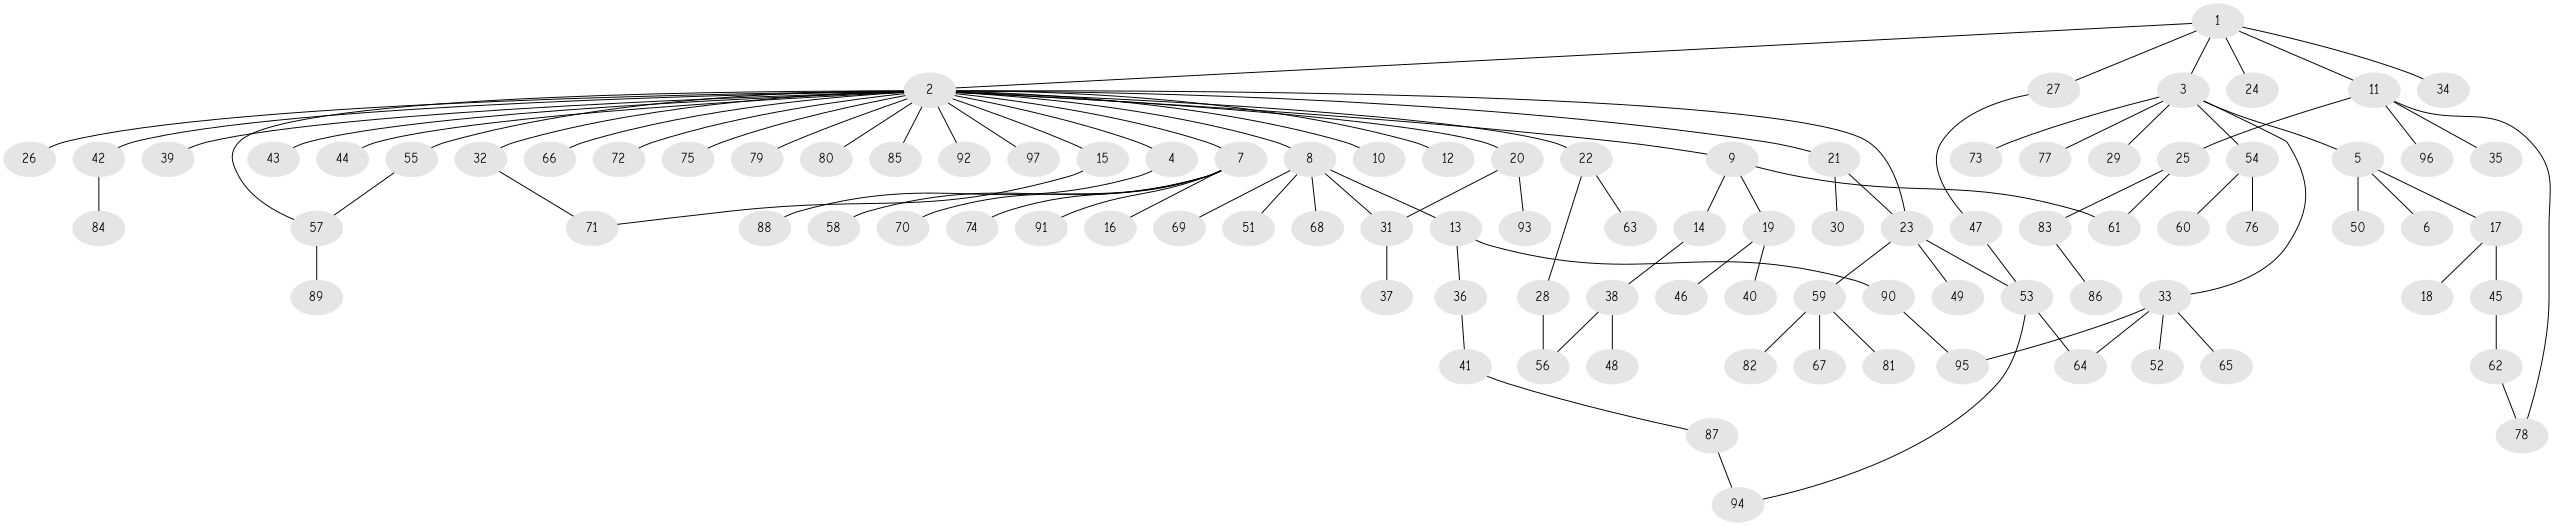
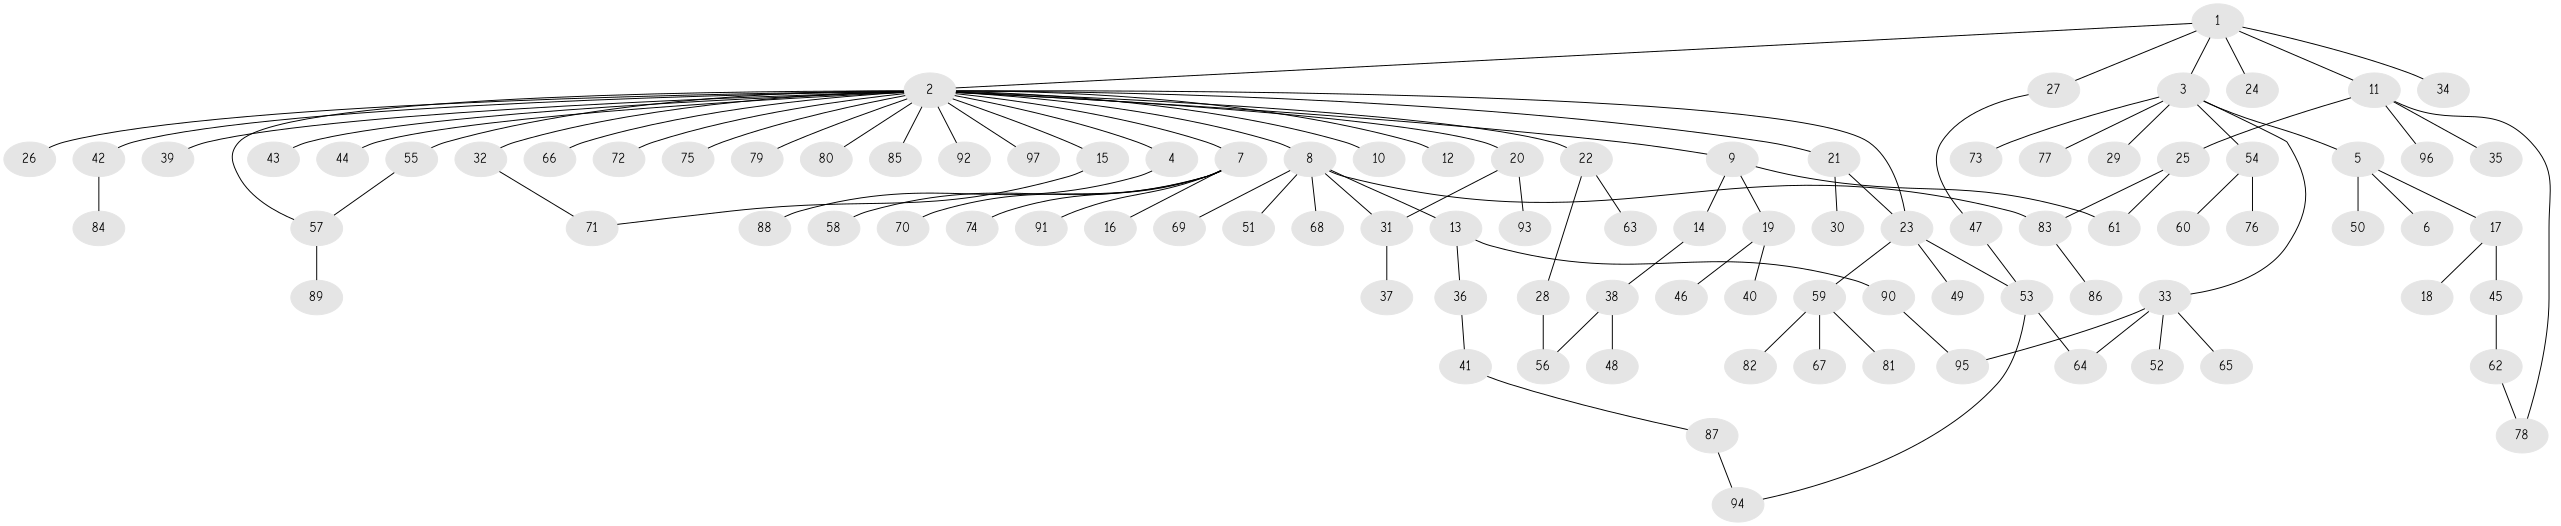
edge "8" -- "83": added
